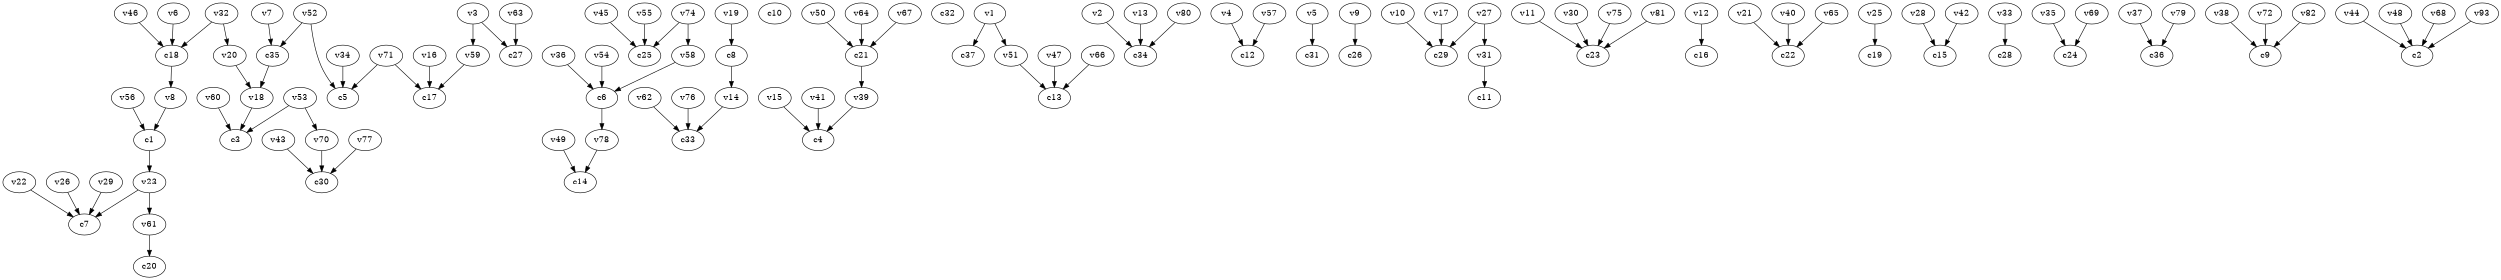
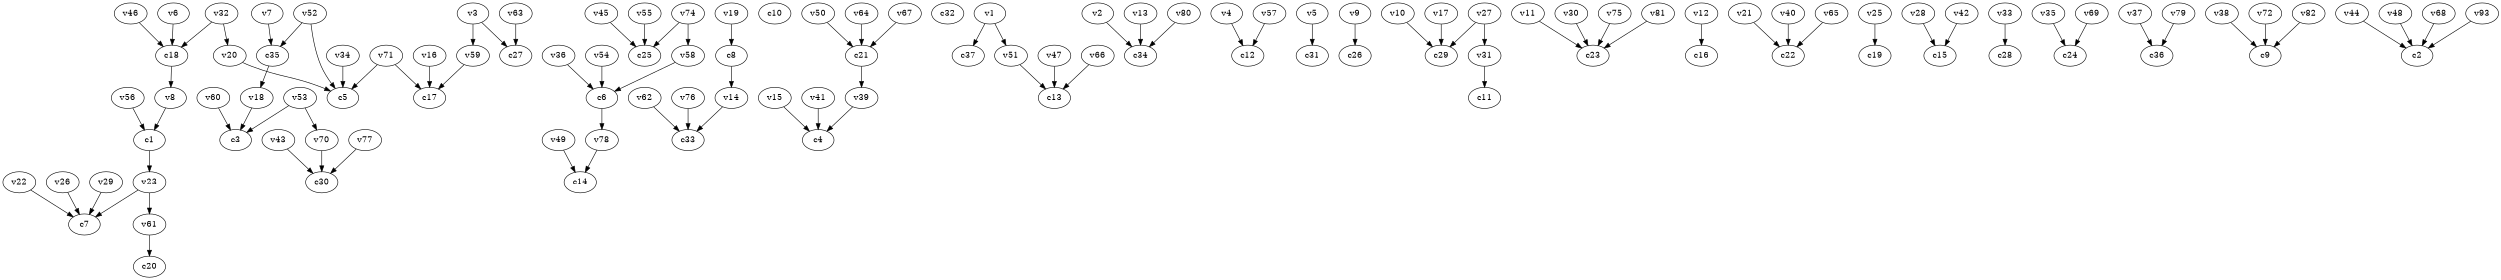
edge "v20" -> "v18": now "v20" -> "c5"
